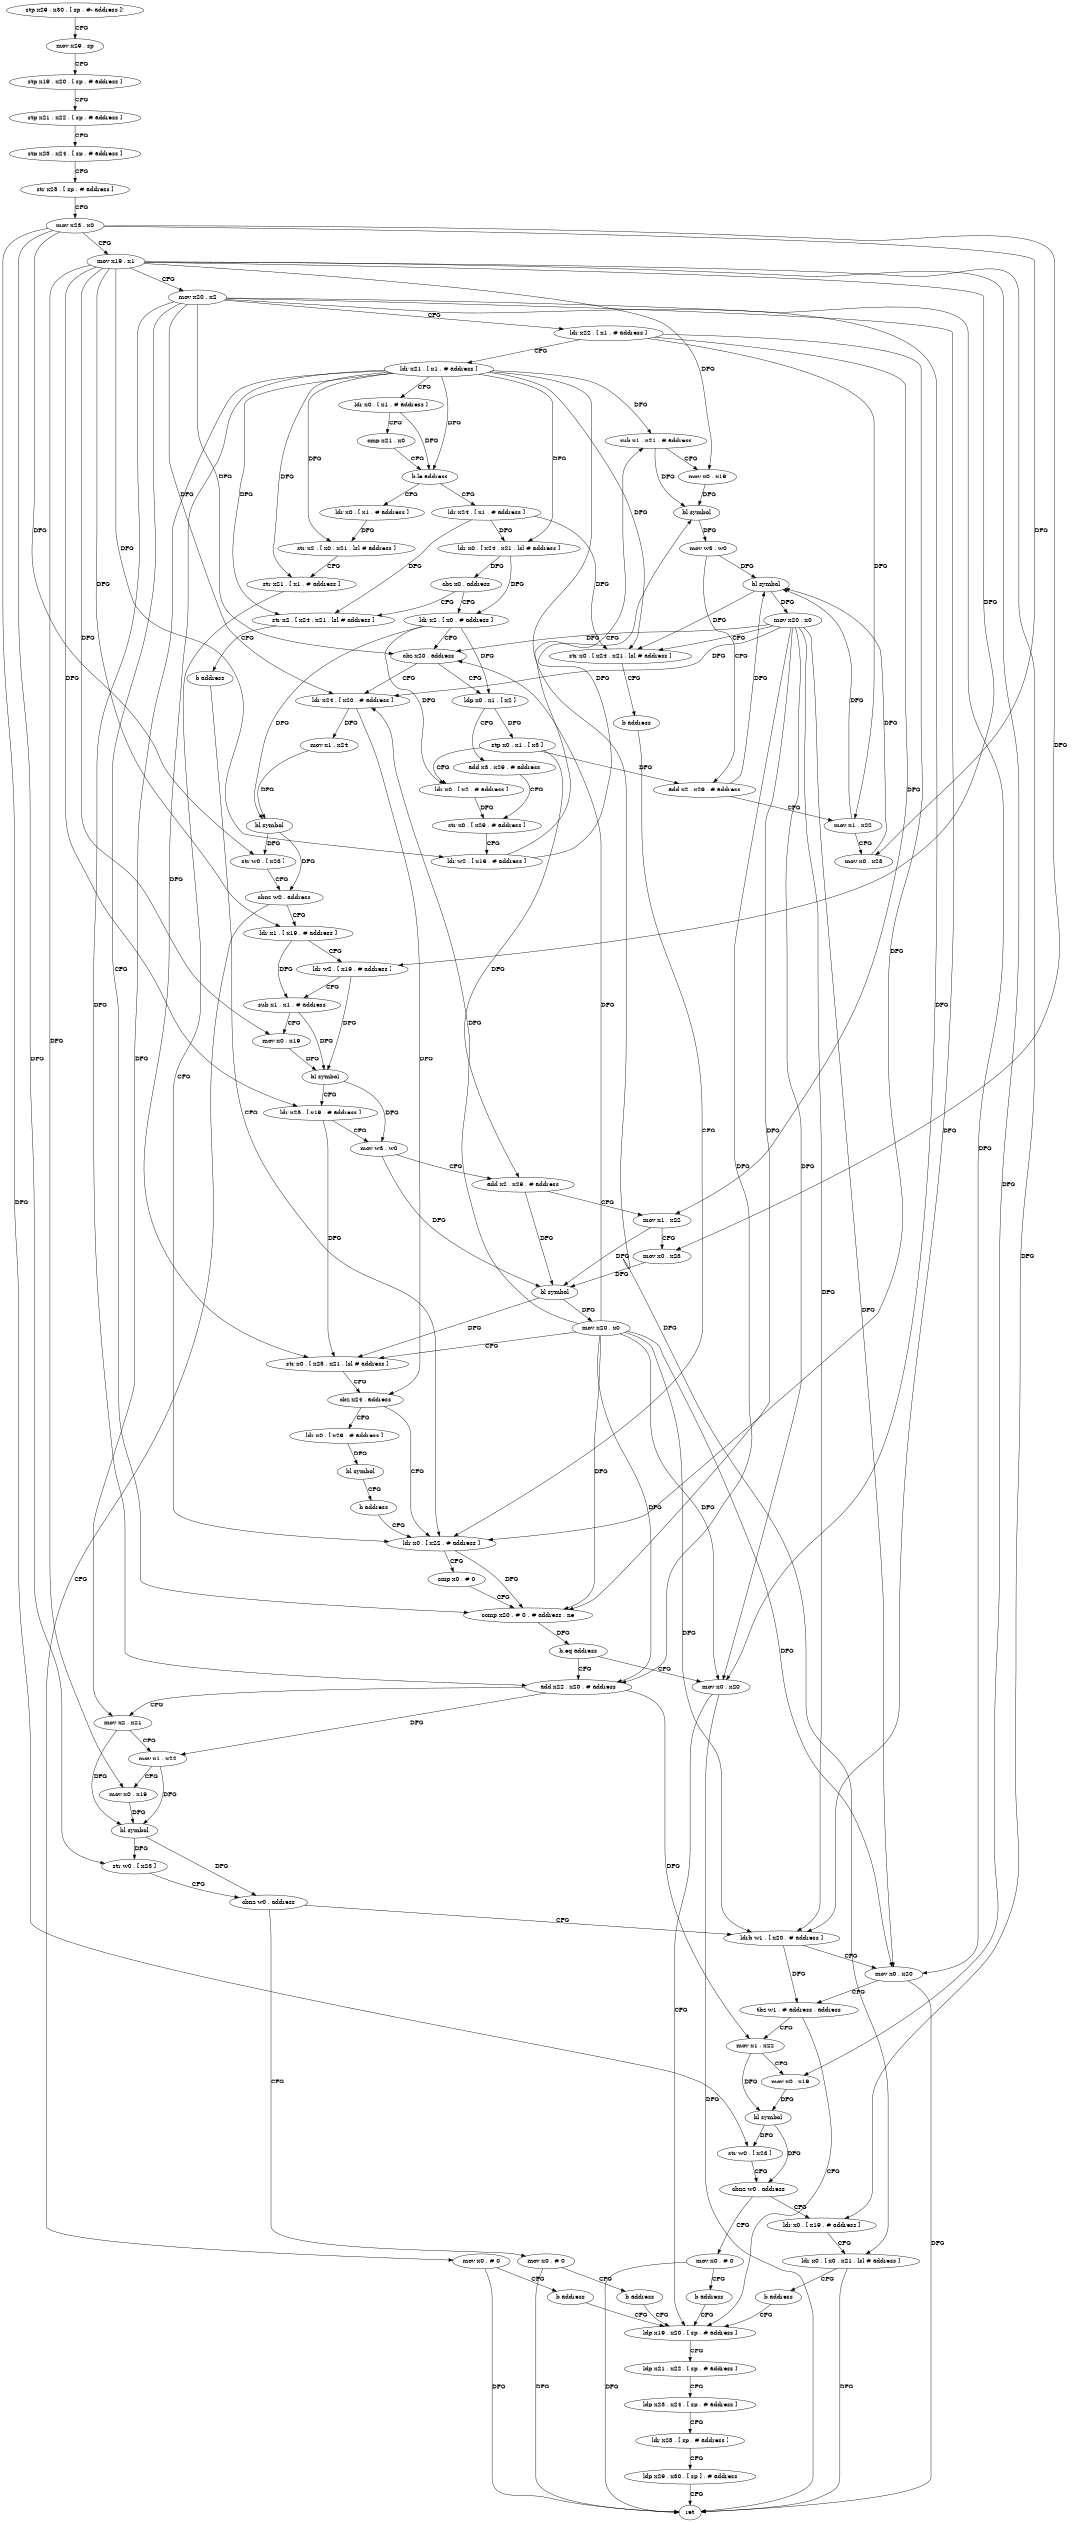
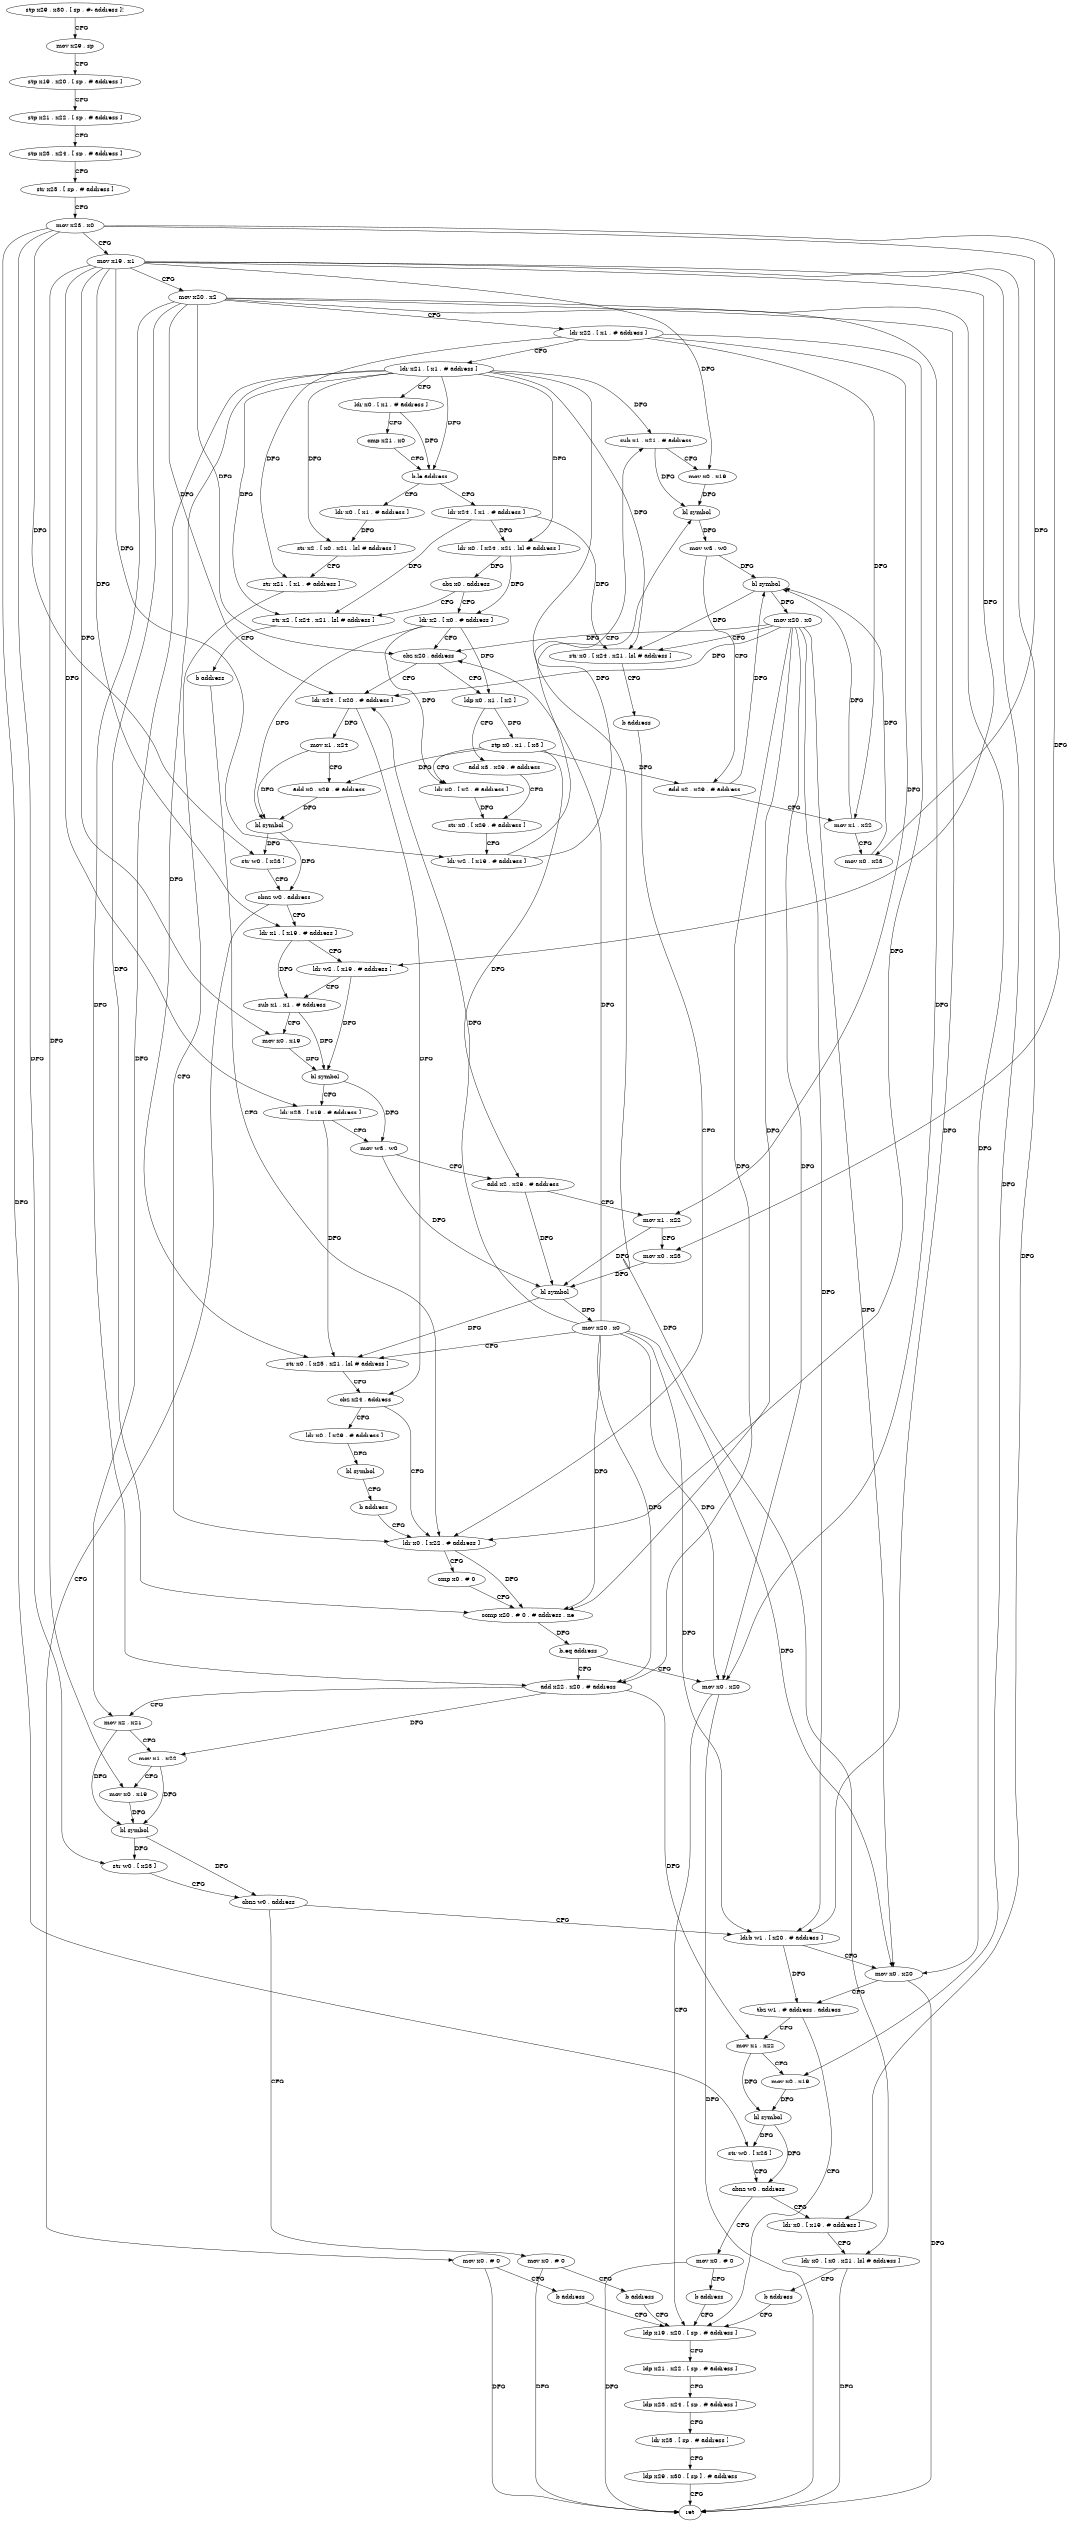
edge "ldr x21 , [ x1 , # address ]" -> "str x21 , [ x1 , # address ]": now "ldr x22 , [ x1 , # address ]" -> "str x21 , [ x1 , # address ]"
node "add x0 , x29 , # address": added
edge "mov x20 , x2" -> "ccmp x20 , # 0 , # address , ne": label "CFG" -> "DFG"
